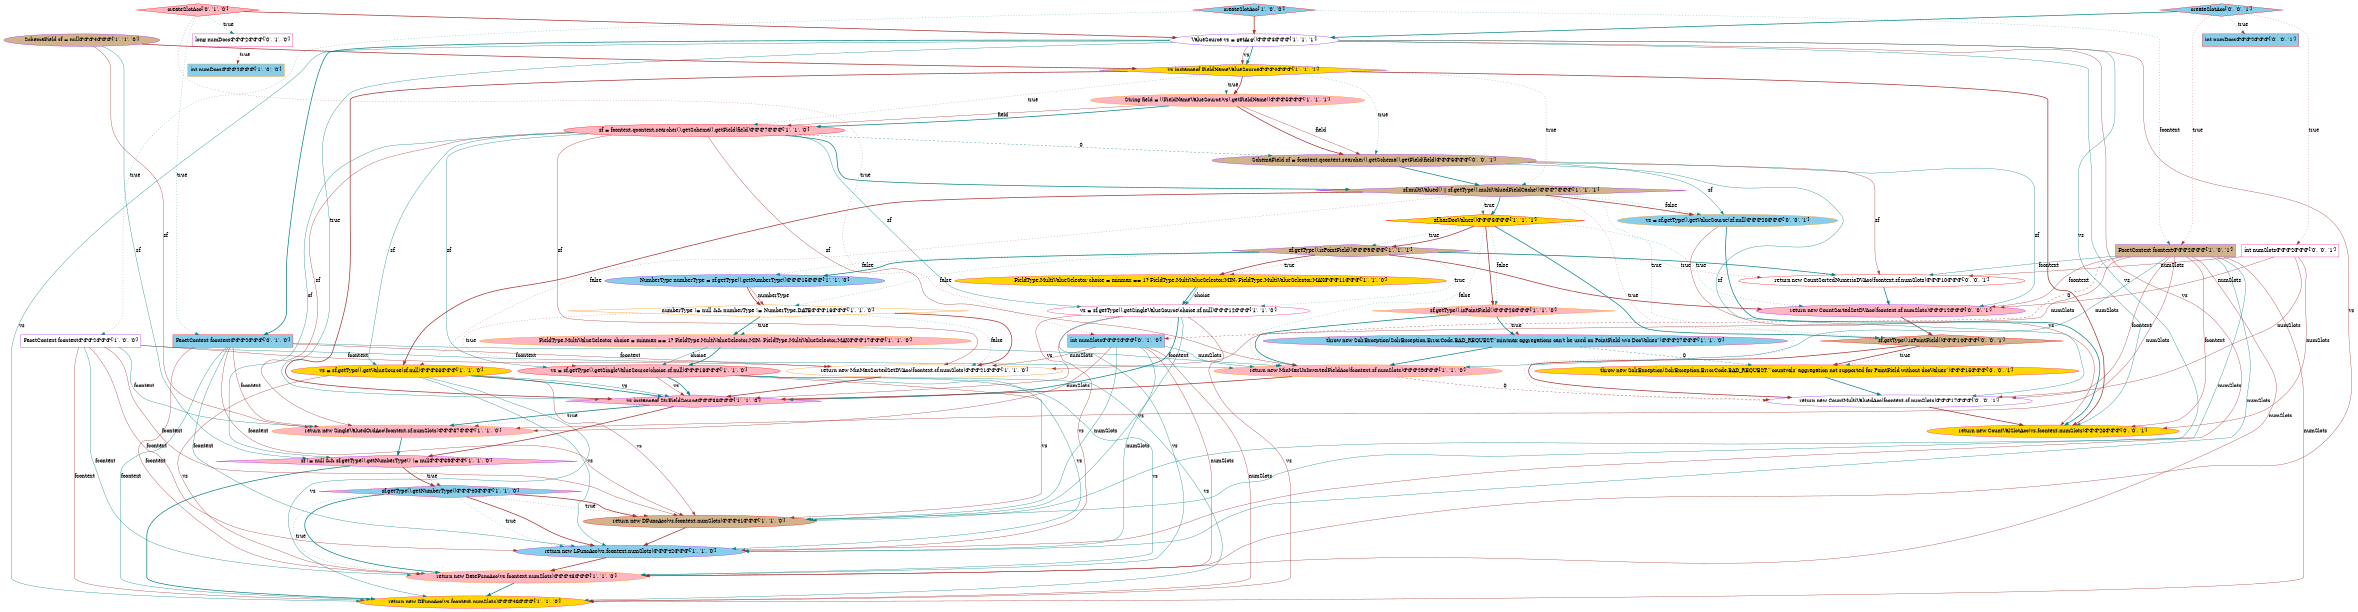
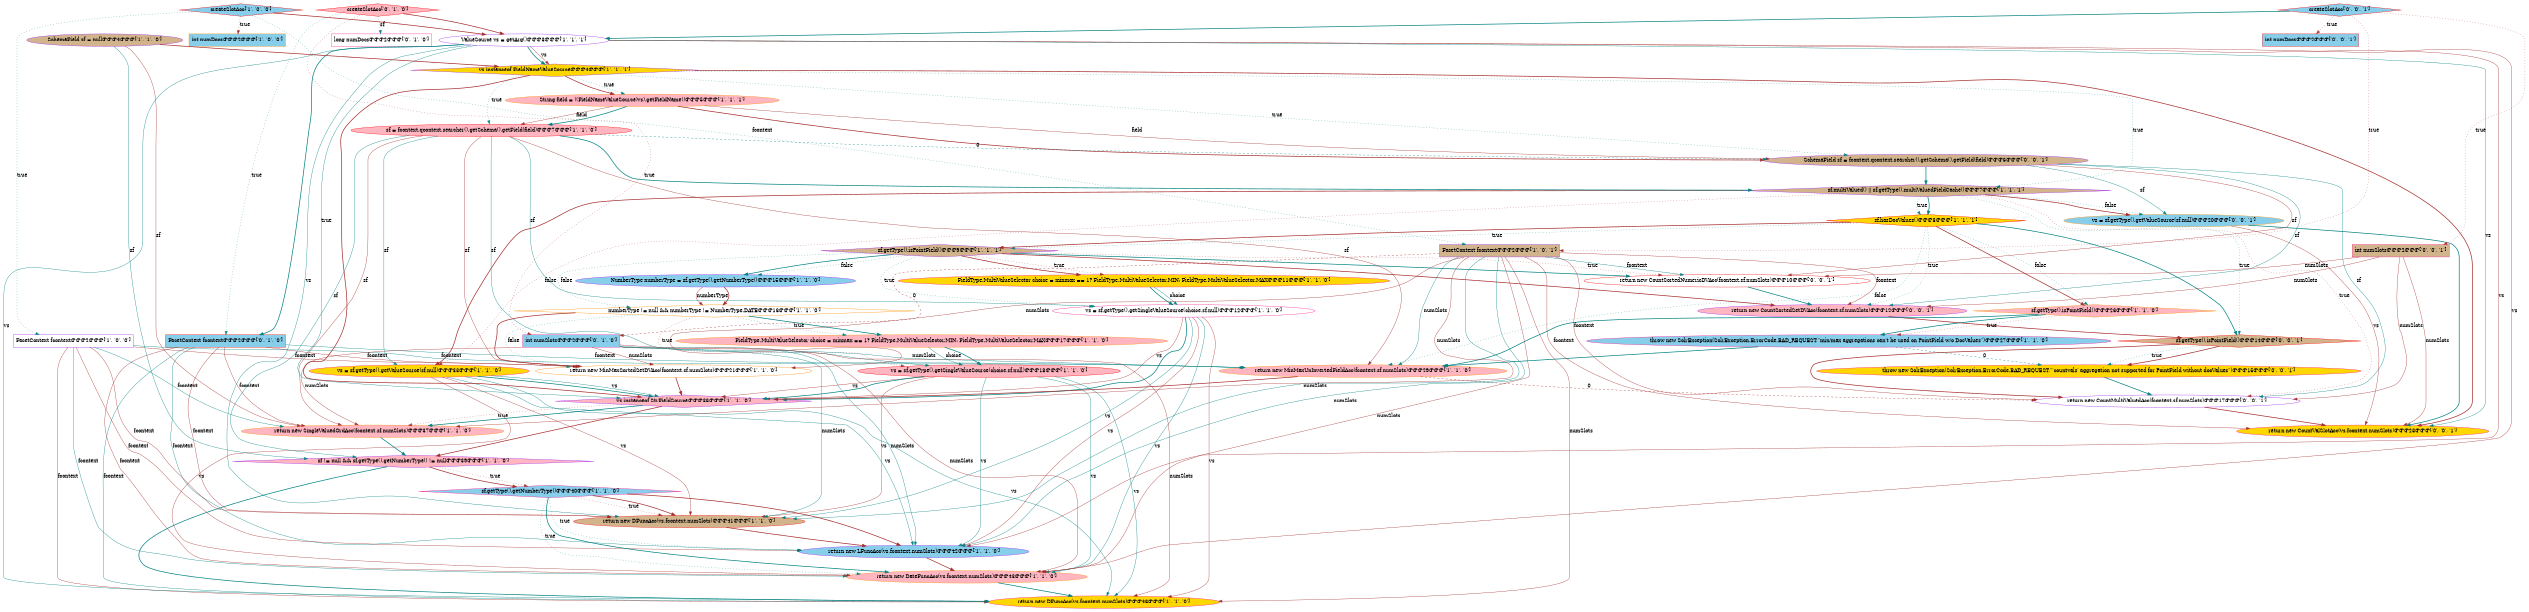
edge "createSlotAcc['0', '1', '0']" -> "long numDocs@@@2@@@['0', '1', '0']": label "true" -> "sf"
edge "long numDocs@@@2@@@['0', '1', '0']" -> "int numDocs@@@2@@@['1', '0', '0']": now "createSlotAcc['1', '0', '0']" -> "int numDocs@@@2@@@['1', '0', '0']"
node "int numSlots@@@2@@@['0', '0', '1']": fillcolor white -> tan
